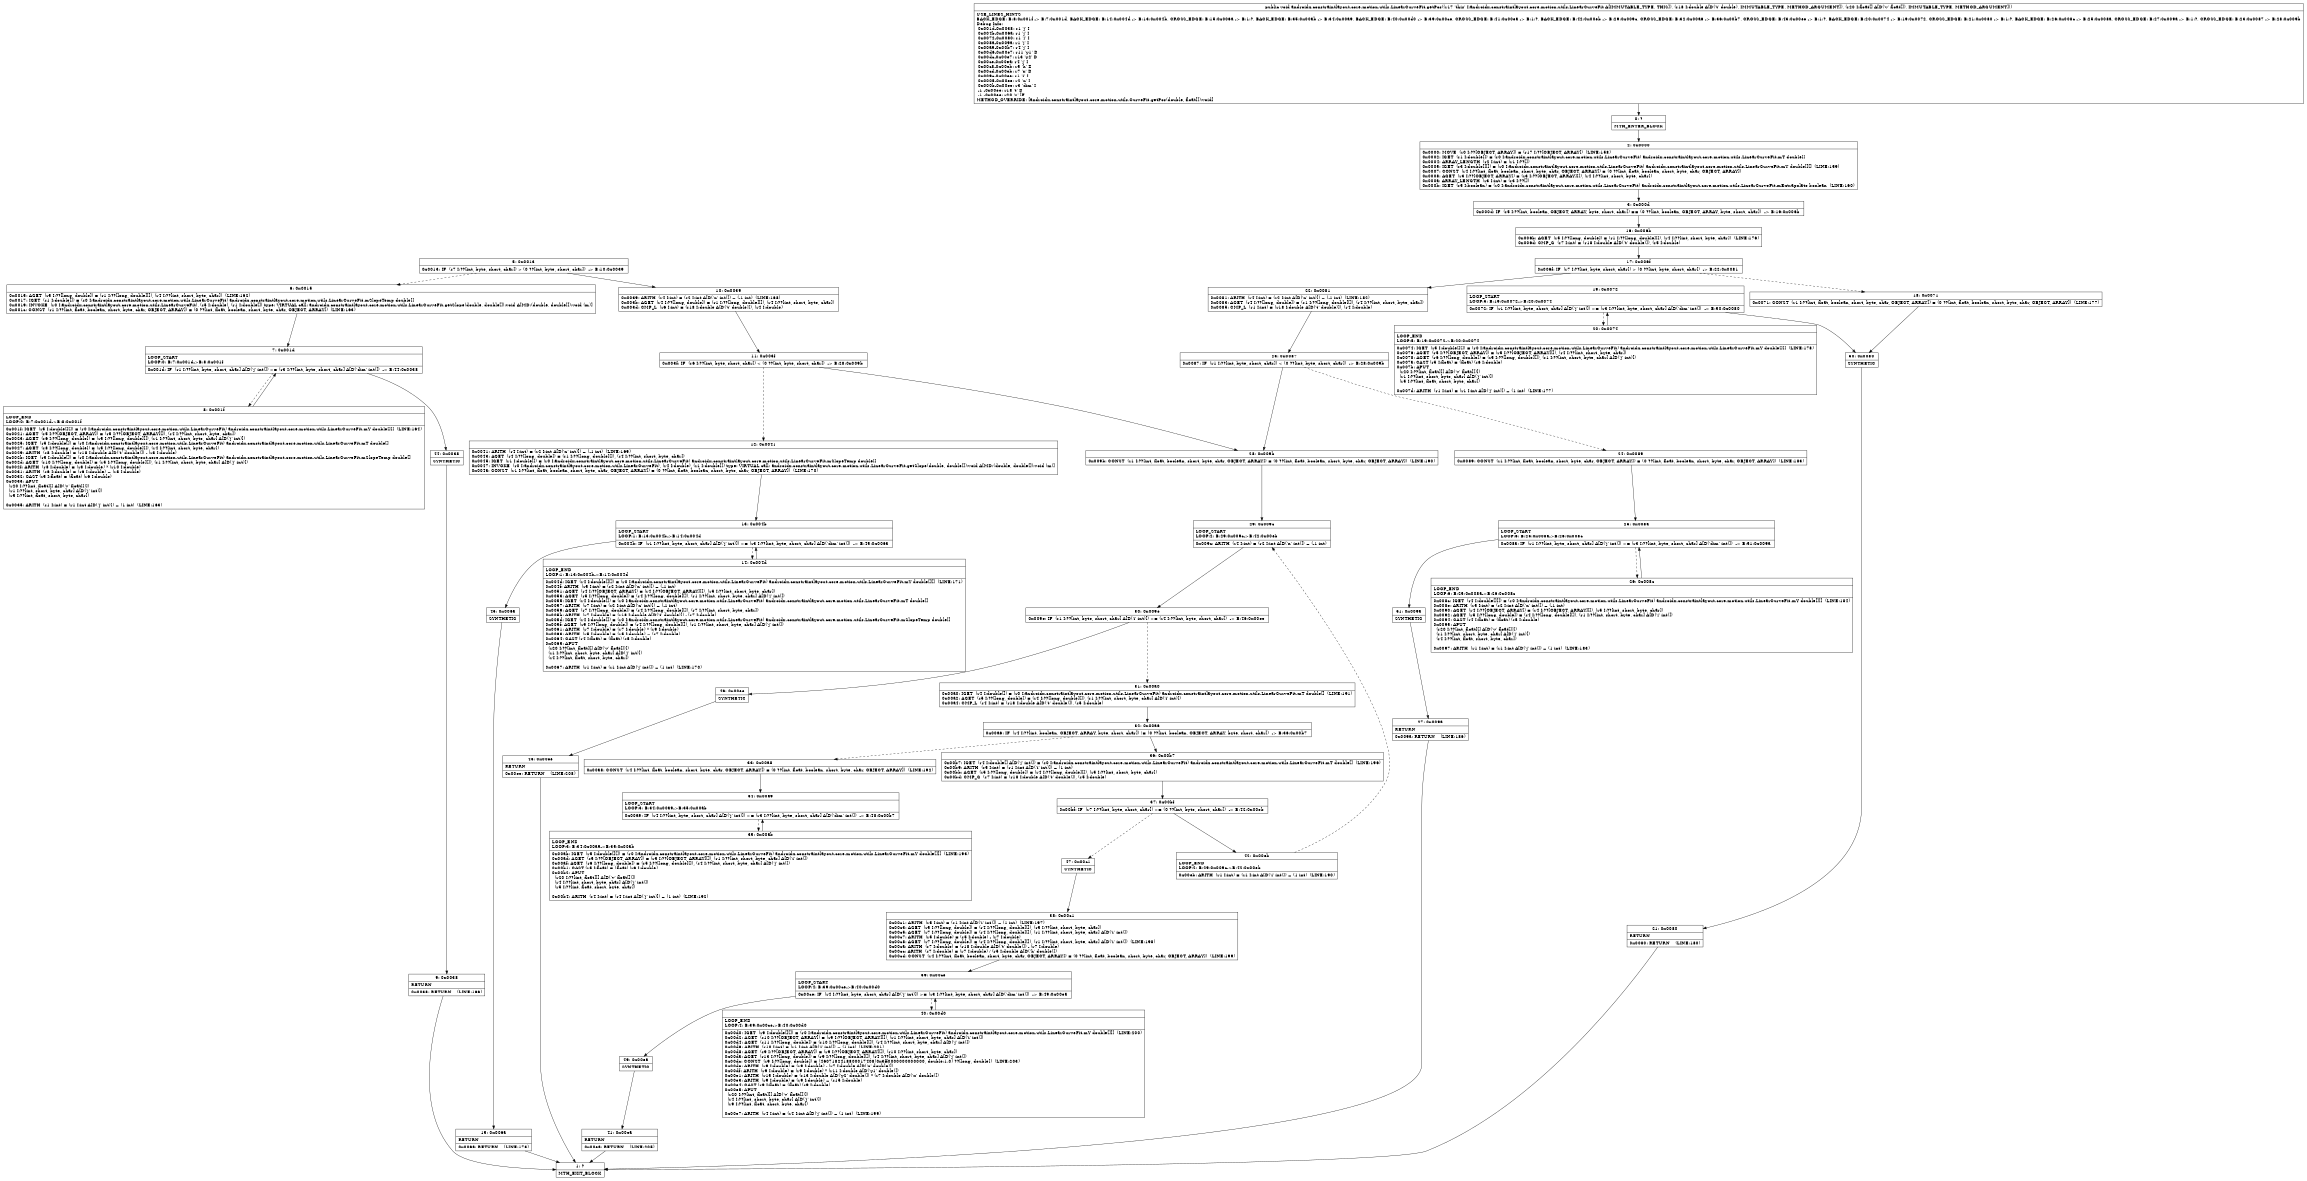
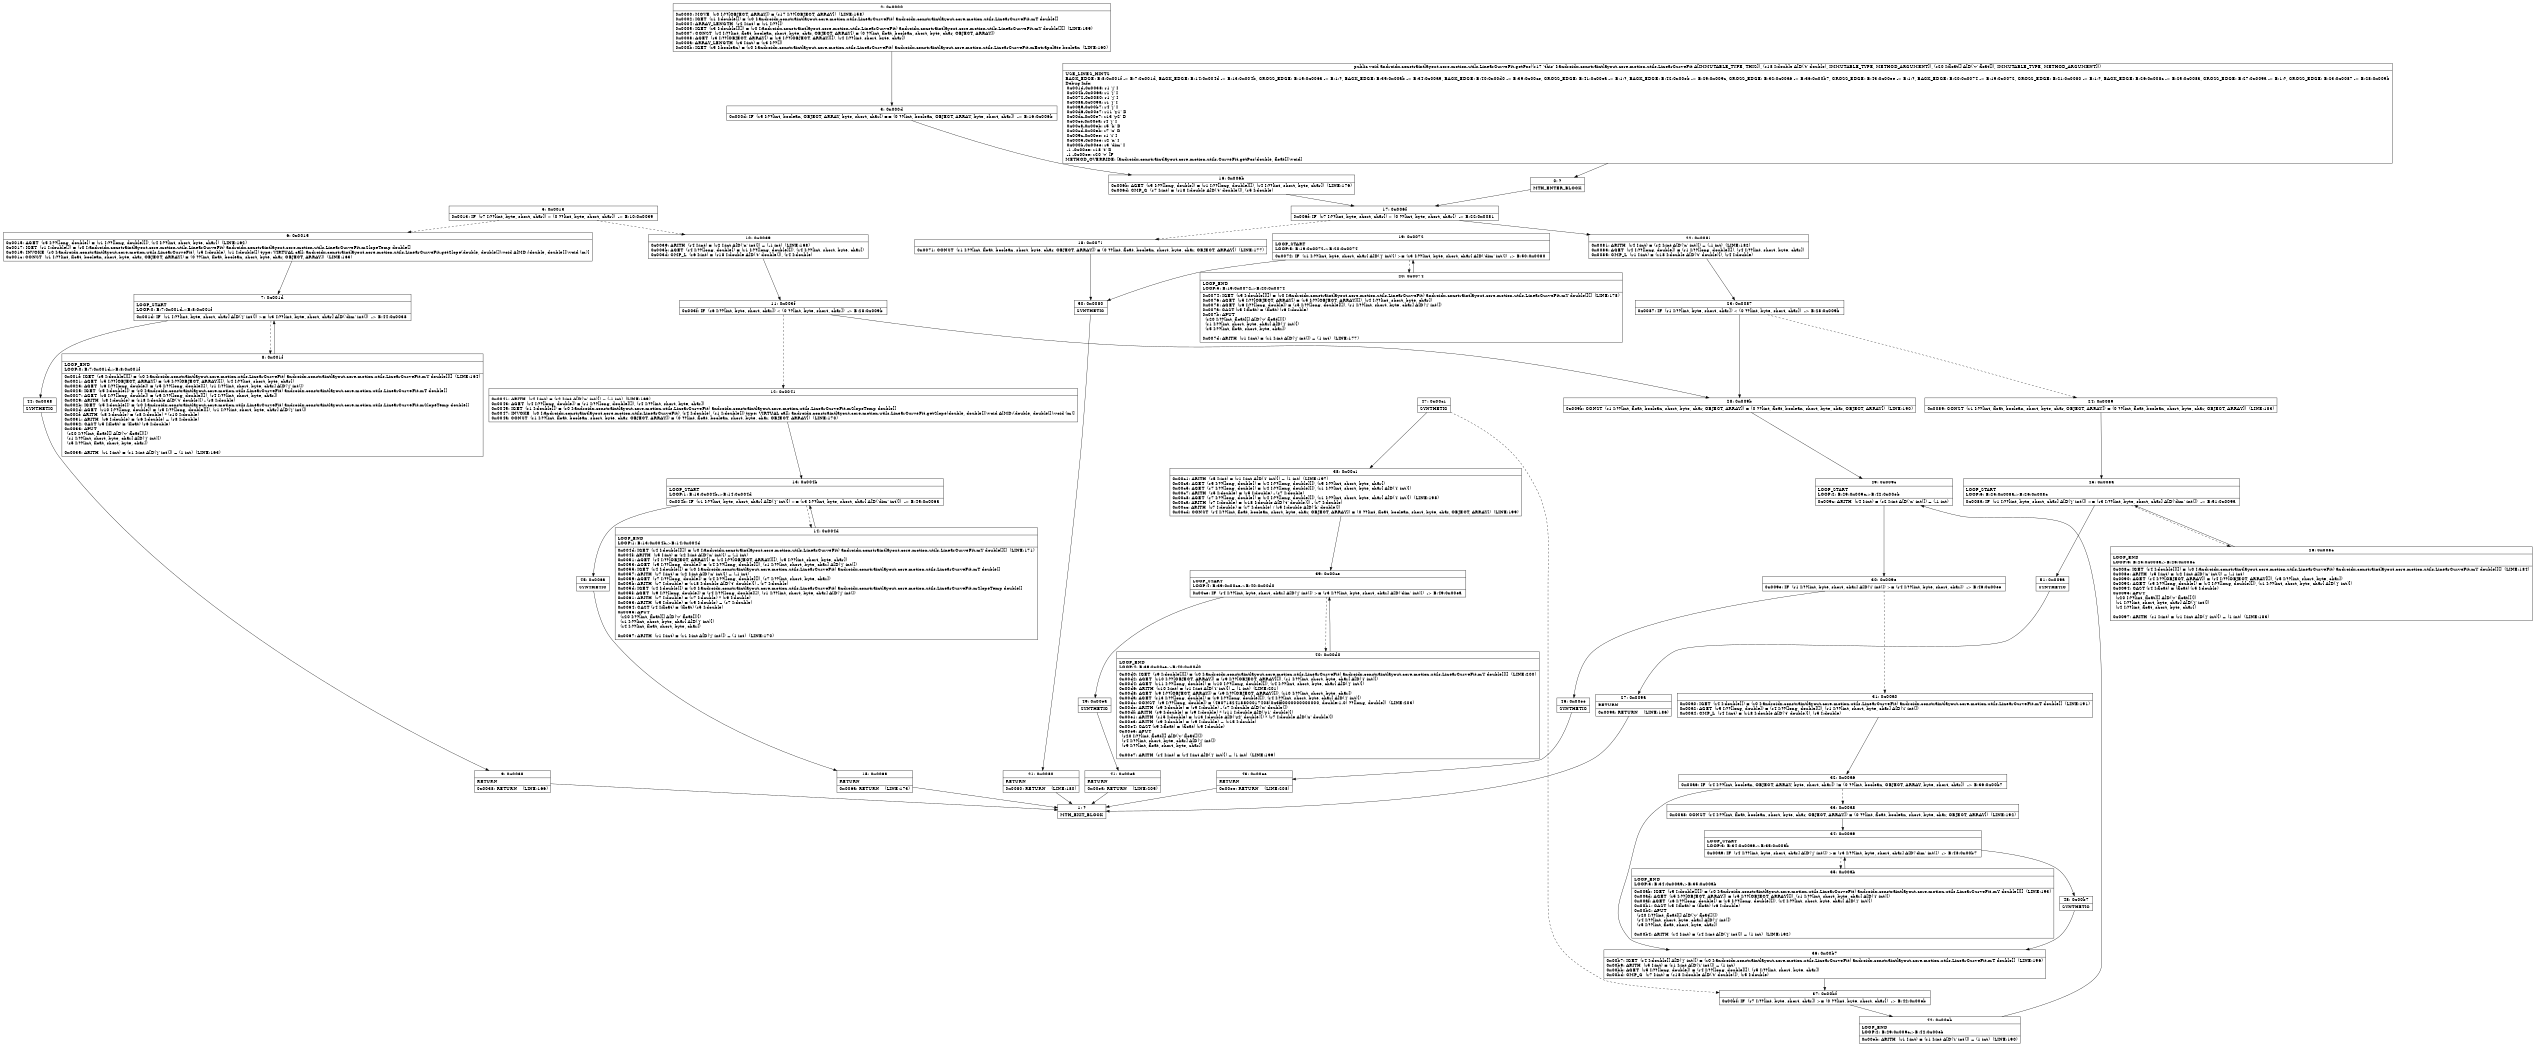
edge "0: ?" -> "2: 0x0000": now "0: ?" -> "17: 0x006f"
edge "5: 0x0013" -> "10: 0x0039": style solid -> dashed
edge "42: 0x00eb" -> "29: 0x009c": style dashed -> solid
edge "37: 0x00bf" -> "47: 0x00c1": reversed
node "48: 0x00b7": added
